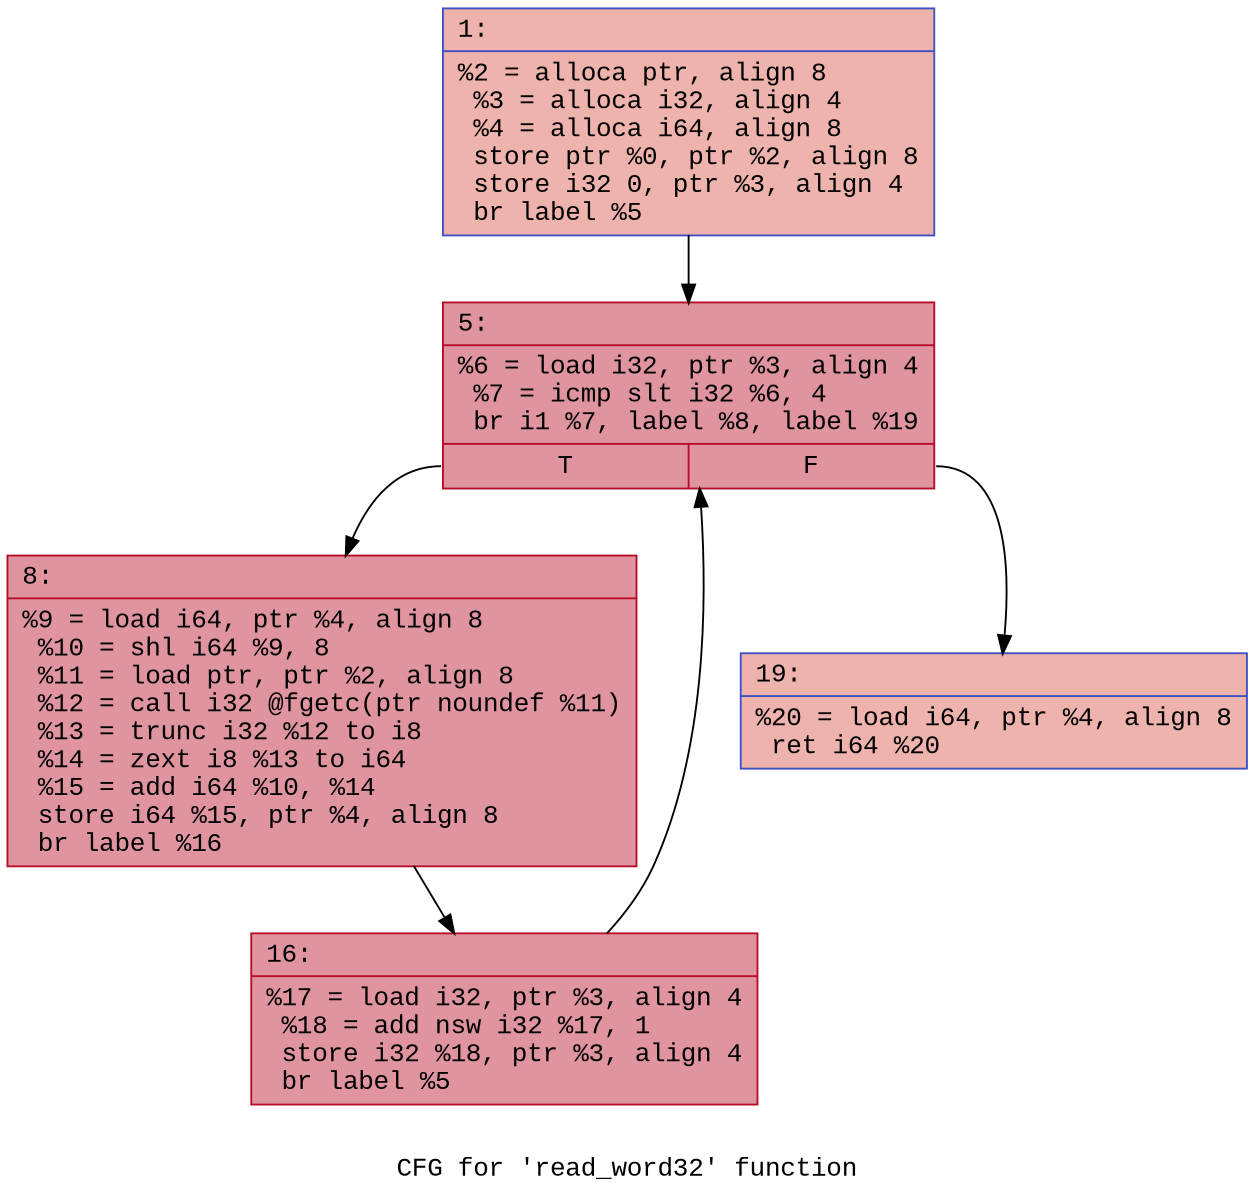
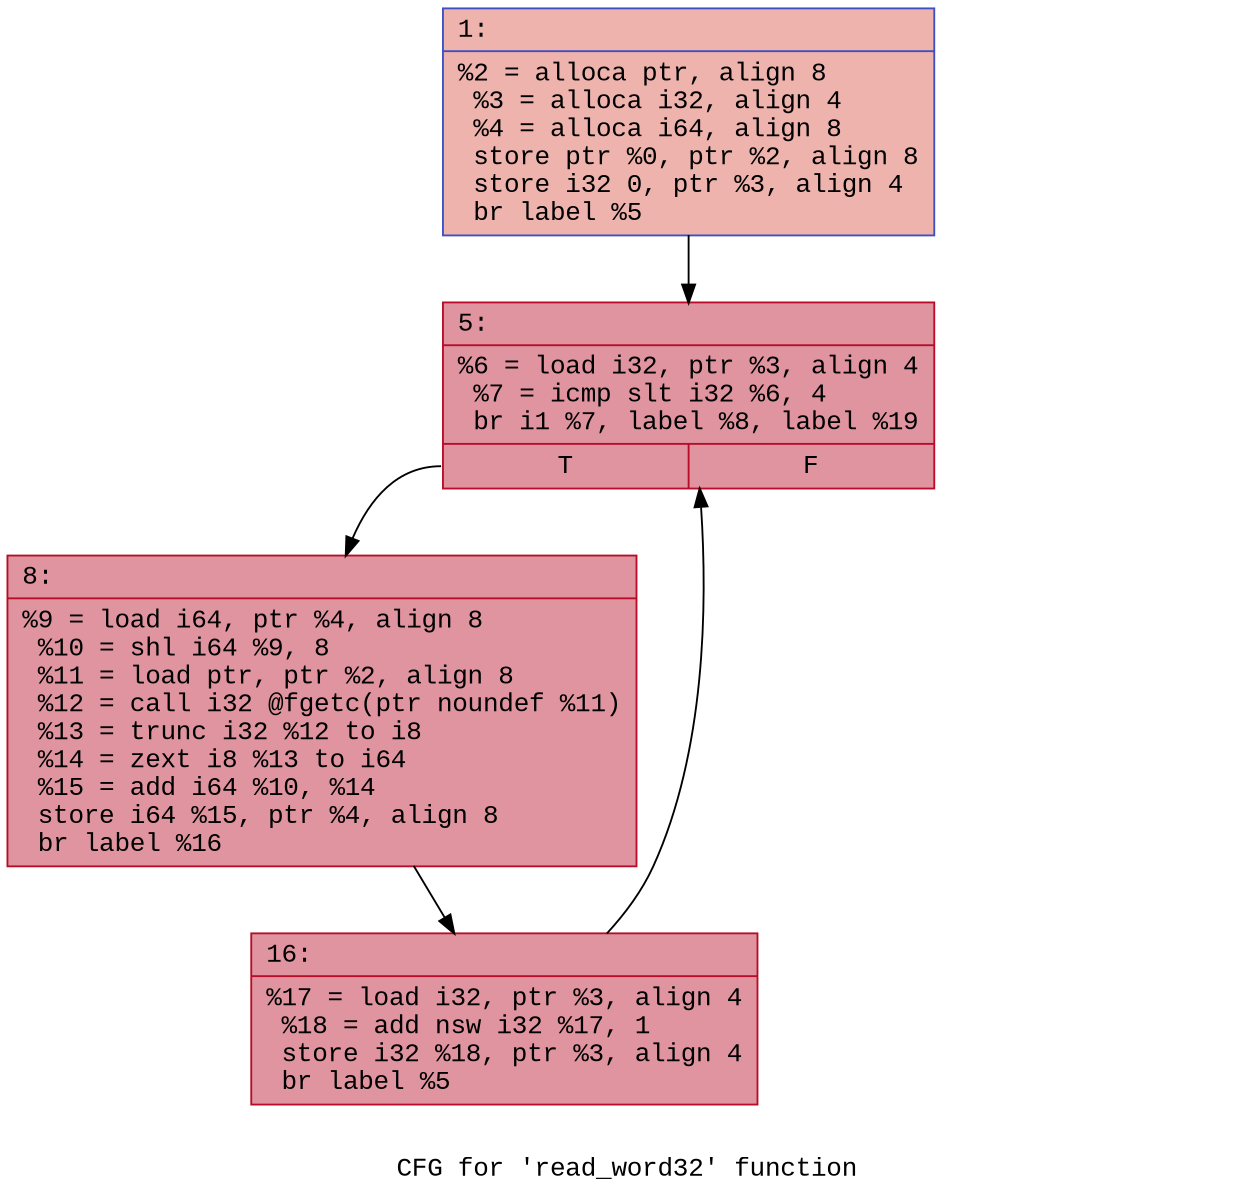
node "19:": removed
